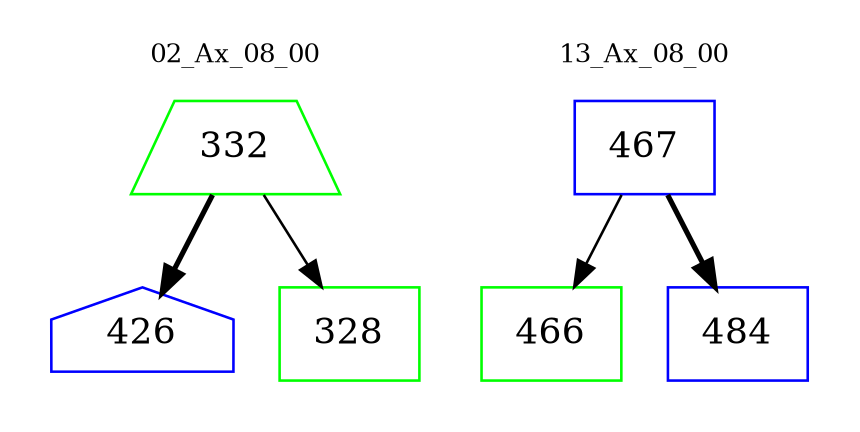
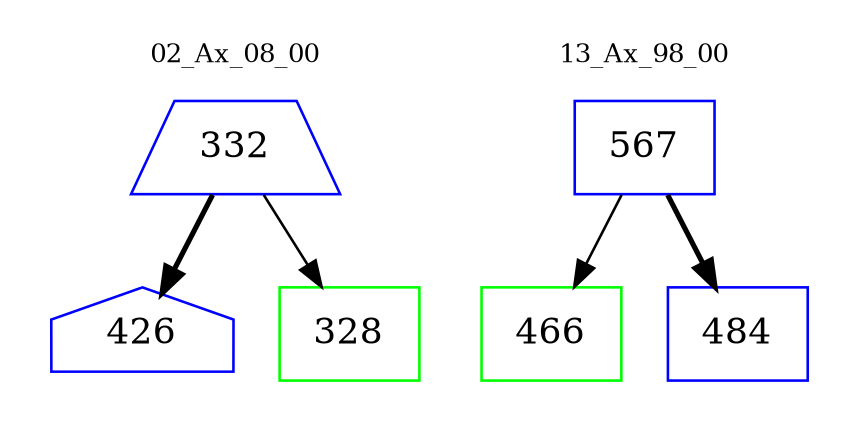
cluster "13_Ax_08_00": label "13_Ax_08_00" -> "13_Ax_98_00"
node "332": color green -> blue
node "467": label "467" -> "567"
